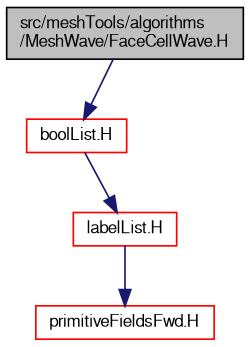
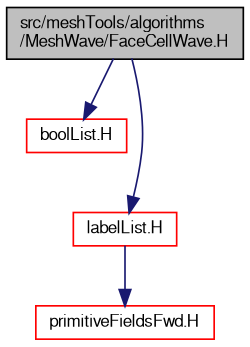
edge "boolList.H" -> "labelList.H": now "src/meshTools/algorithms /MeshWave/FaceCellWave.H" -> "labelList.H"
